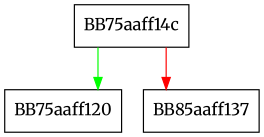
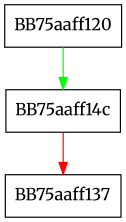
edge "BB75aaff14c" -> "BB75aaff120": reversed
node "BB85aaff137": label "BB85aaff137" -> "BB75aaff137"
